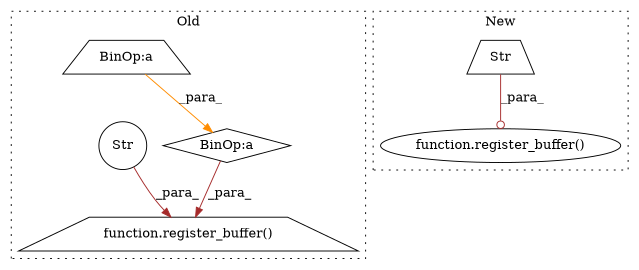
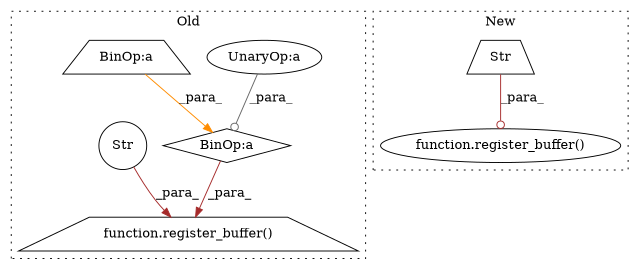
node "UnaryOp:a": added
